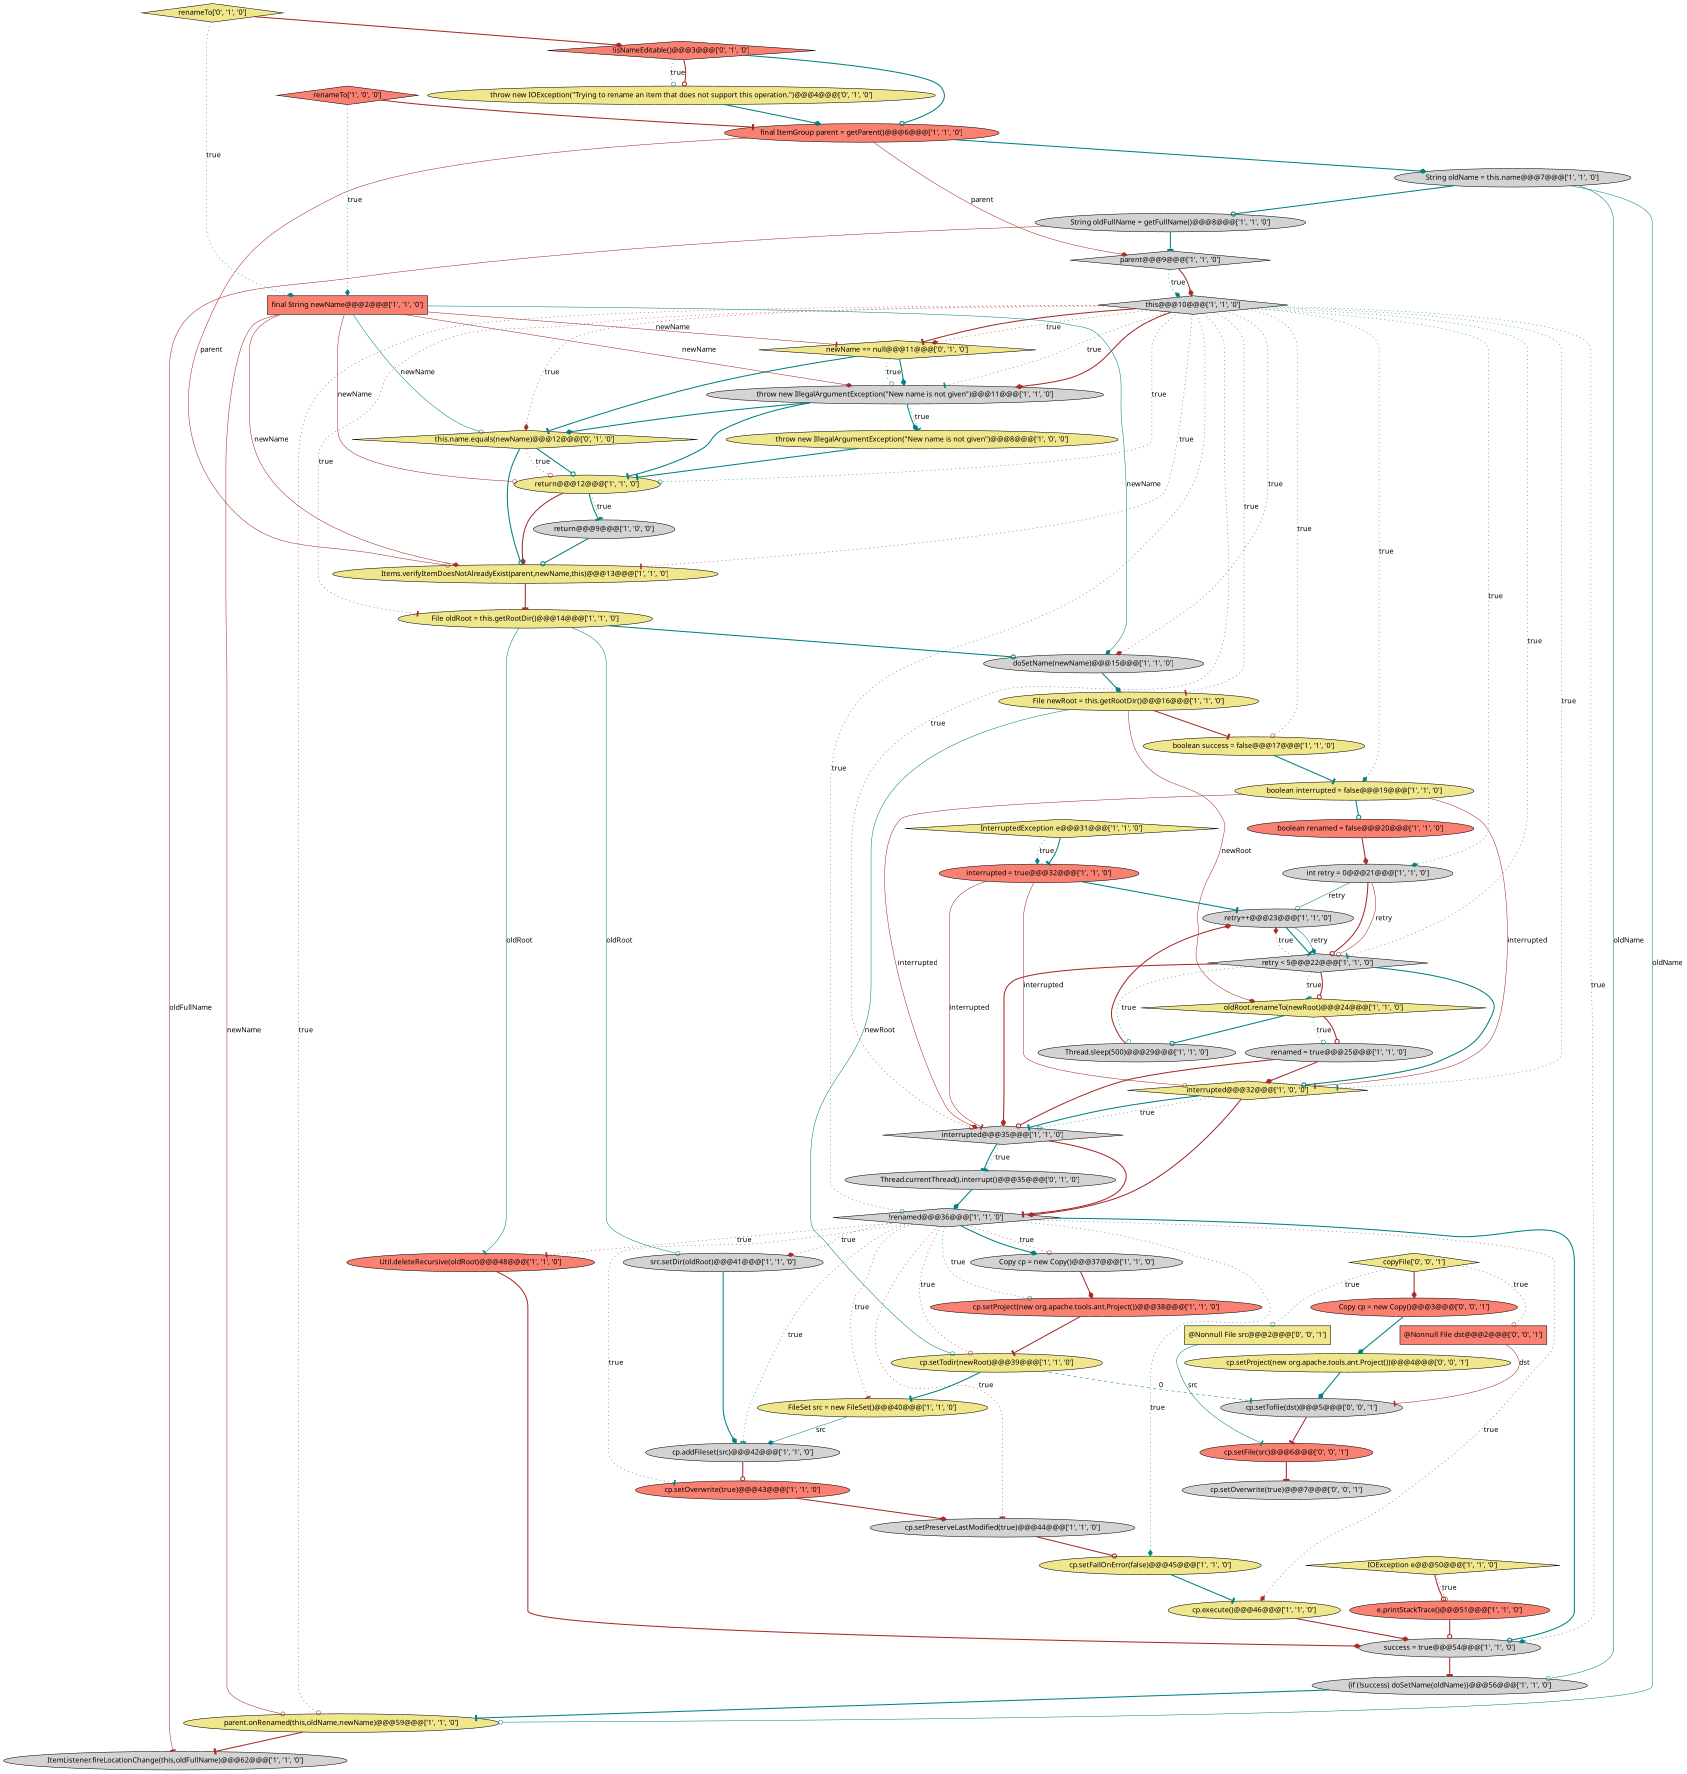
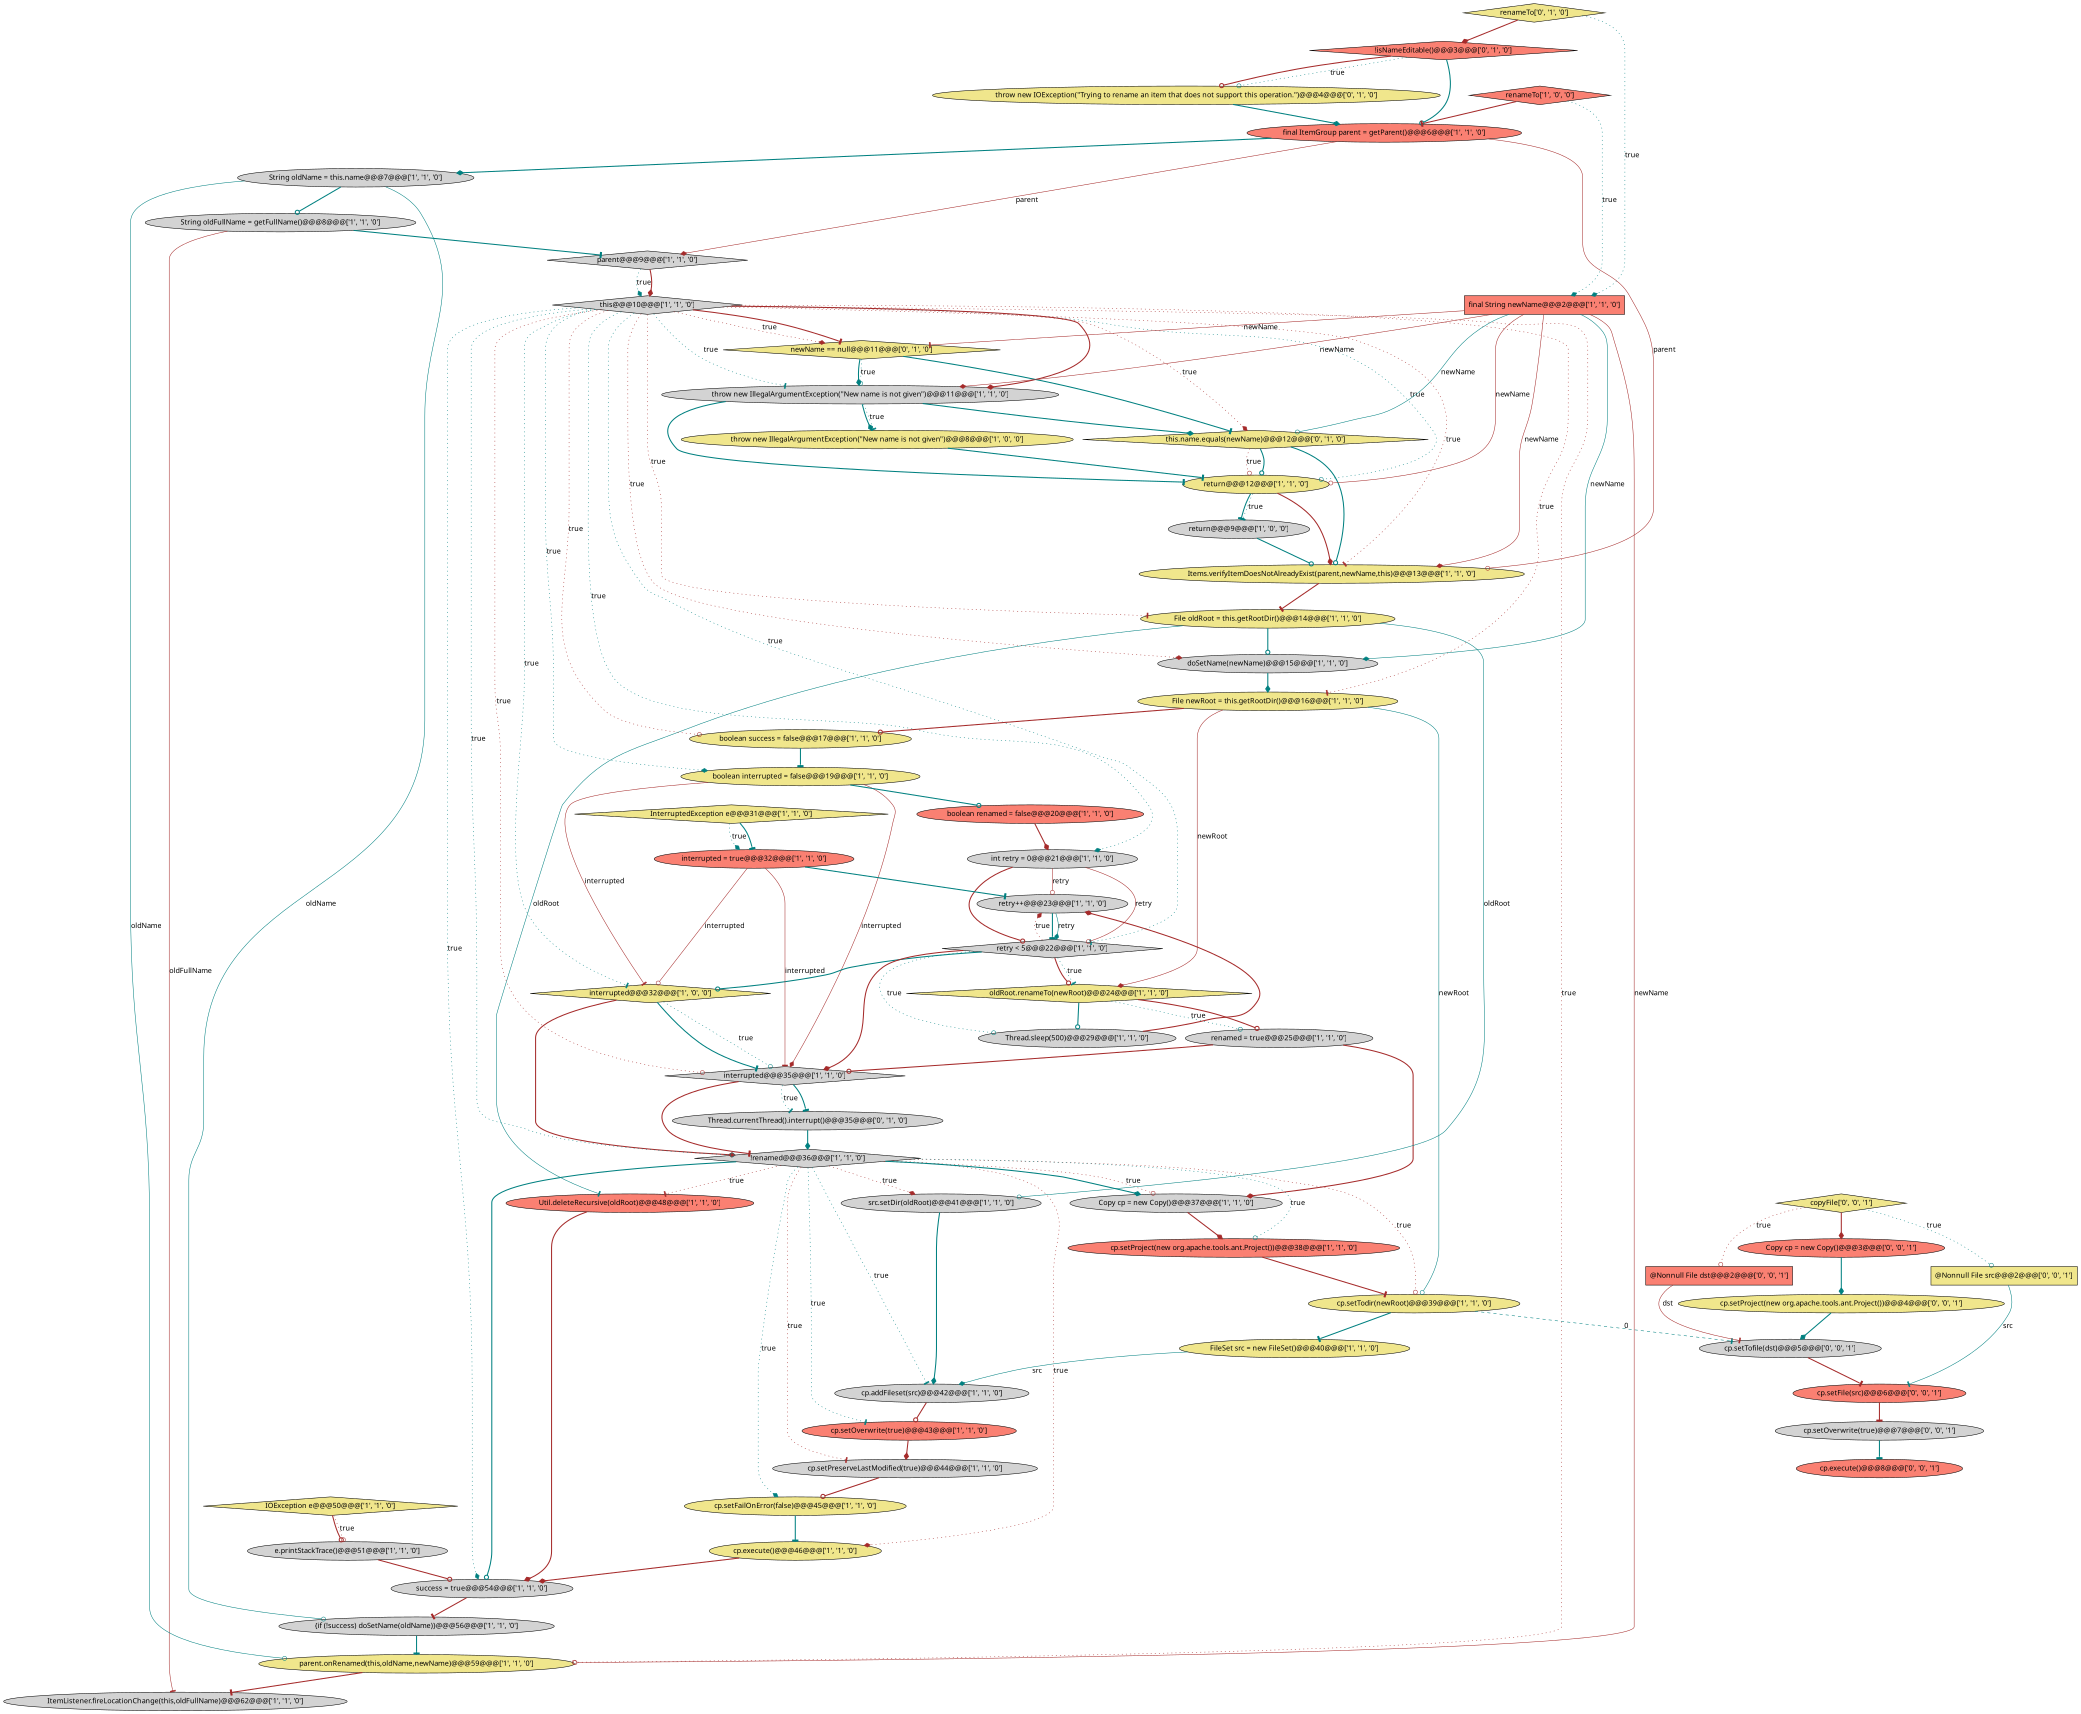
edge "File newRoot = this.getRootDir()@@@16@@@['1', '1', '0']" -> "boolean success = false@@@17@@@['1', '1', '0']": arrowhead tee -> odot
edge "int retry = 0@@@21@@@['1', '1', '0']" -> "retry++@@@23@@@['1', '1', '0']": color teal -> brown
edge "renamed = true@@@25@@@['1', '1', '0']" -> "interrupted@@@32@@@['1', '0', '0']": now "renamed = true@@@25@@@['1', '1', '0']" -> "Copy cp = new Copy()@@@37@@@['1', '1', '0']"
edge "!renamed@@@36@@@['1', '1', '0']" -> "FileSet src = new FileSet()@@@40@@@['1', '1', '0']": removed, label "true"
node "cp.execute()@@@8@@@['0', '0', '1']": added
node "e.printStackTrace()@@@51@@@['1', '1', '0']": fillcolor salmon -> lightgrey
